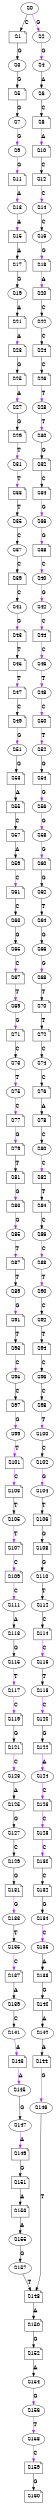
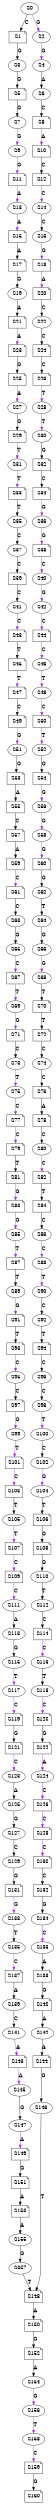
edge "S41" -> "S43": label "G" -> "C"
edge "S77" -> "S79": label "G" -> "C"
edge "S144" -> "S146": color purple -> black
node "S157": label "S157" -> "S357"
